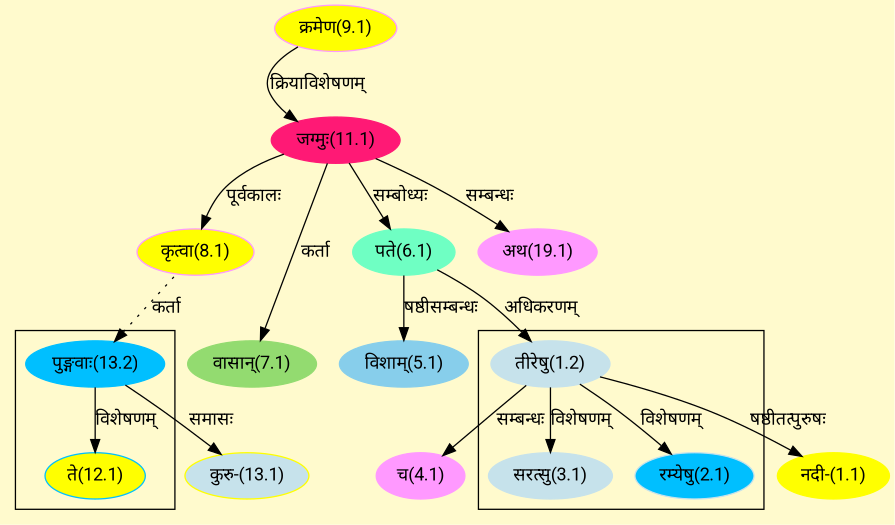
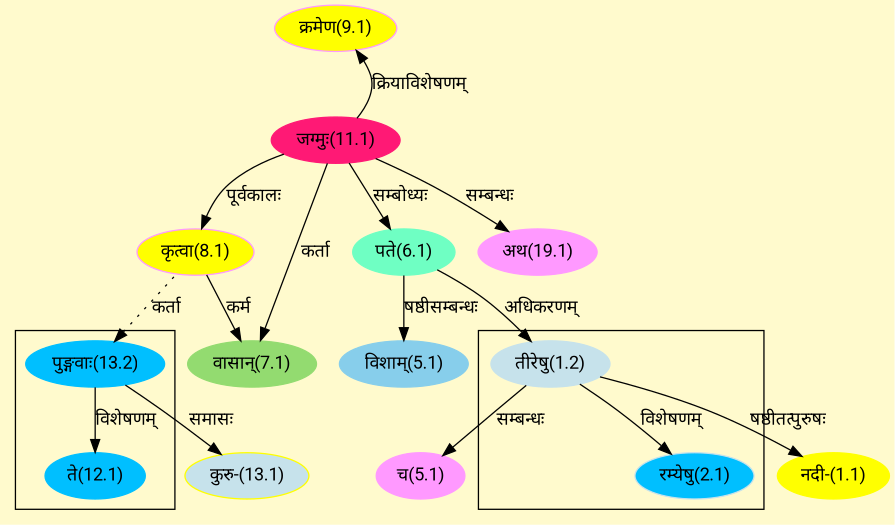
edge "क्रमेण(9.1)" -> "जग्मुः(11.1)": reversed
edge "कृत्वा(8.1)" -> "वासान्(7.1)": added, label "कर्म"
node "ते(12.1)": fillcolor #ffff00 -> #00bfff
node "च(4.1)": label "च(4.1)" -> "च(5.1)"
node "सरत्सु(3.1)": removed
